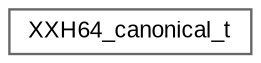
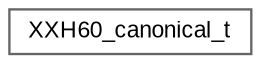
node "XXH64_canonical_t": label "XXH64_canonical_t" -> "XXH60_canonical_t"
